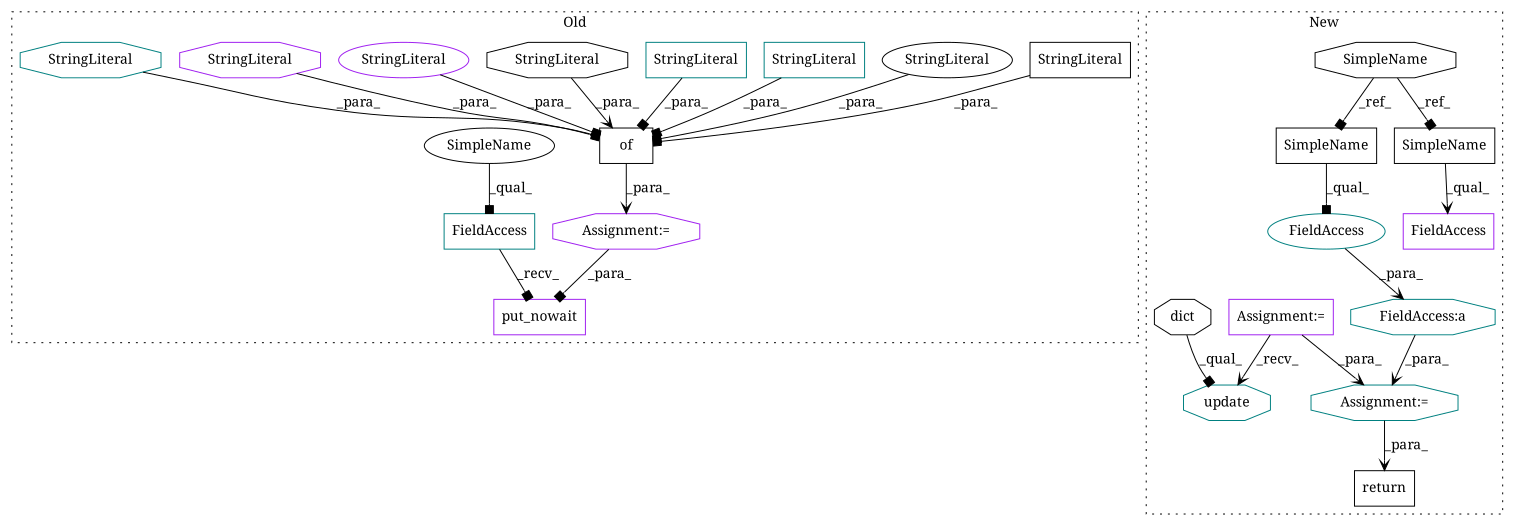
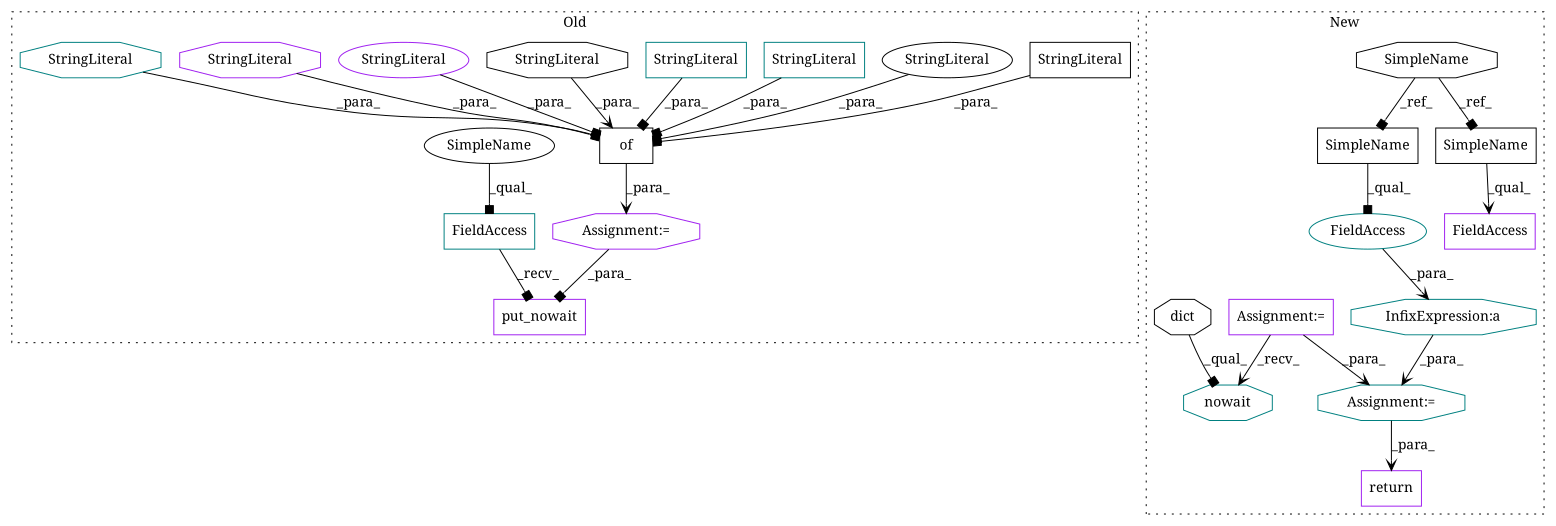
node "FieldAccess:a": label "FieldAccess:a" -> "InfixExpression:a"
node "update": label "update" -> "nowait"
node "return": color black -> purple
